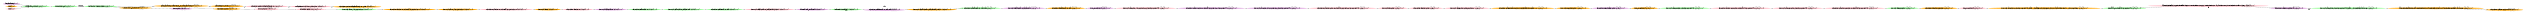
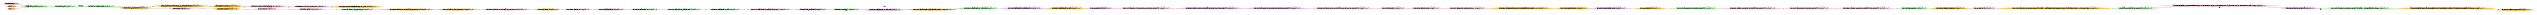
node "clusters = new CmdClusters(null)@@@40@@@['1', '1', '0']": shape ellipse -> diamond
